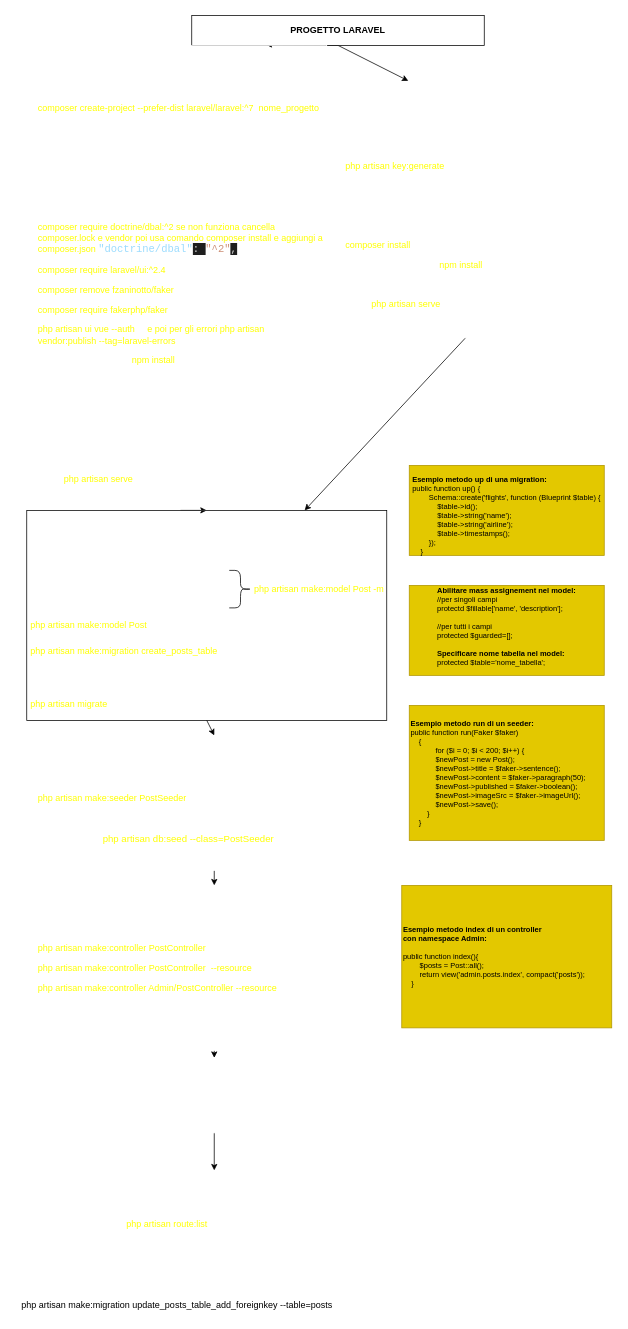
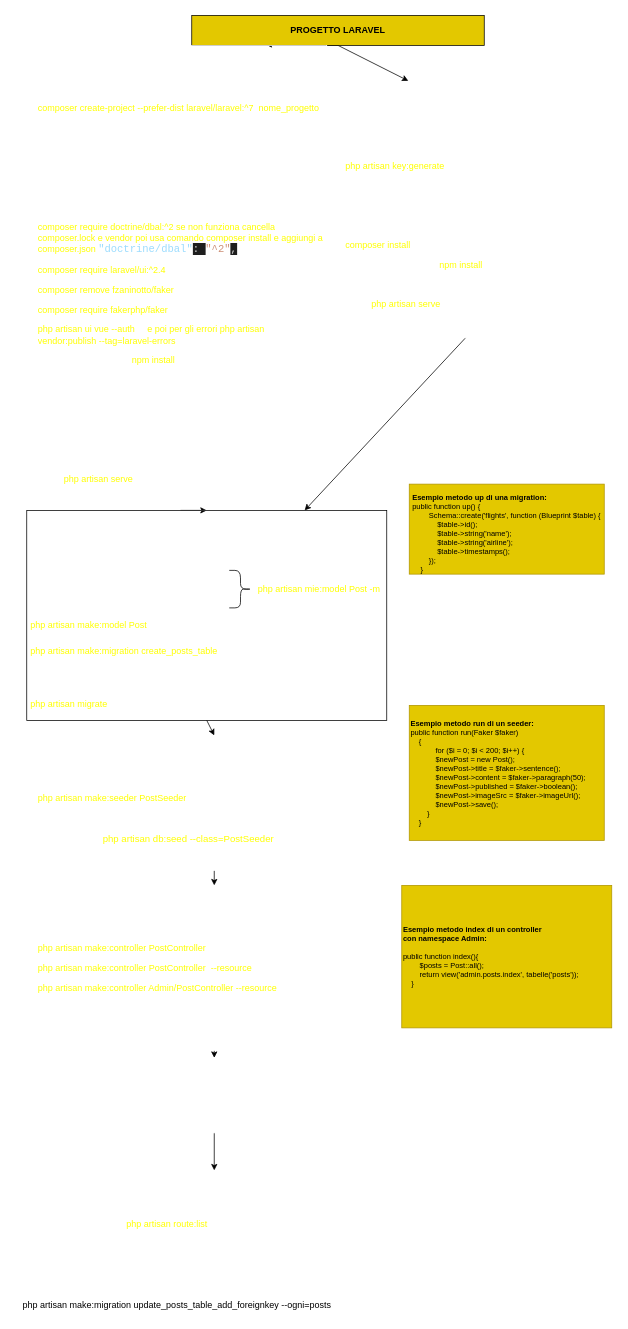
node "PROGETTO LARAVEL": fillcolor #ffffff -> #e3c800
node "Esempio metodo up di una migration: public function up() { Schema::create('flights', function (Blueprint $table) { $table->id(); $table->string('name'); $table->string('airline'); $table->timestamps(); }); }": moved (507, 510) -> (507, 529)
node "php artisan make:model Post -m": label "php artisan make:model Post -m" -> "php artisan mie:model Post -m"
node "Abilitare mass assignement nel model: //per singoli campi protectd $fillable['name', 'description']; //per tutti i campi protected $guarded=[]; Specificare nome tabella nel model: protected $table='nome_tabella';": removed
node "Esempio metodo index di un controller con namespace Admin: public function index(){ $posts = Post::all(); return view('admin.posts.index', compact('posts')); }": label "Esempio metodo index di un controller con namespace Admin: public function index(){ $posts = Post::all(); return view('admin.posts.index', compact('posts')); }" -> "Esempio metodo index di un controller con namespace Admin: public function index(){ $posts = Post::all(); return view('admin.posts.index', tabelle('posts')); }"
node "php artisan make:migration update_posts_table_add_foreignkey --table=posts": label "php artisan make:migration update_posts_table_add_foreignkey --table=posts" -> "php artisan make:migration update_posts_table_add_foreignkey --ogni=posts"
